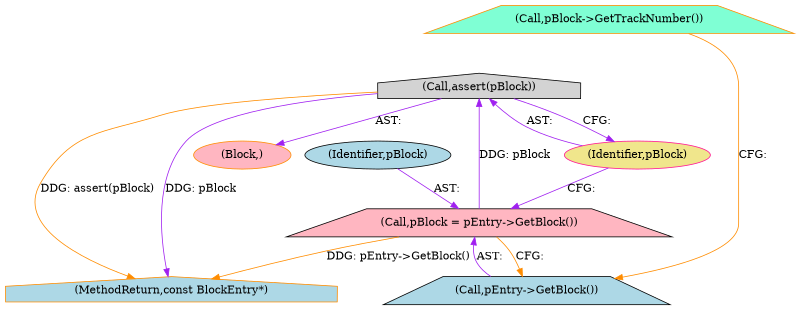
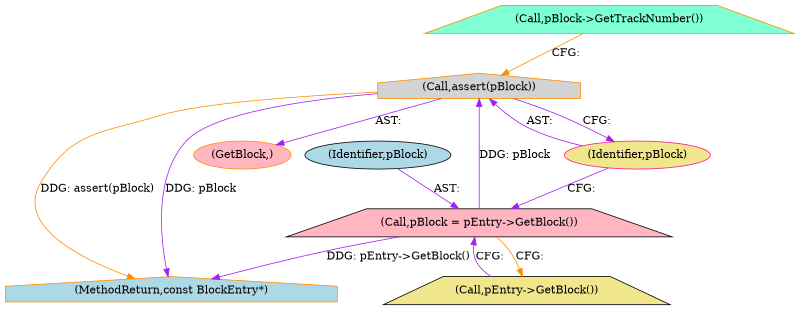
node "(Call,assert(pBlock))": color black -> darkorange
node "(Block,)": label "(Block,)" -> "(GetBlock,)"
edge "(Call,pBlock->GetTrackNumber())" -> "(Call,pEntry->GetBlock())": now "(Call,pBlock->GetTrackNumber())" -> "(Call,assert(pBlock))"
edge "(Call,pBlock = pEntry->GetBlock())" -> "(MethodReturn,const BlockEntry*)": color darkorange -> purple
edge "(Call,pEntry->GetBlock())" -> "(Call,pBlock = pEntry->GetBlock())": label "AST: " -> "CFG: "
node "(Call,pEntry->GetBlock())": fillcolor lightblue -> khaki
